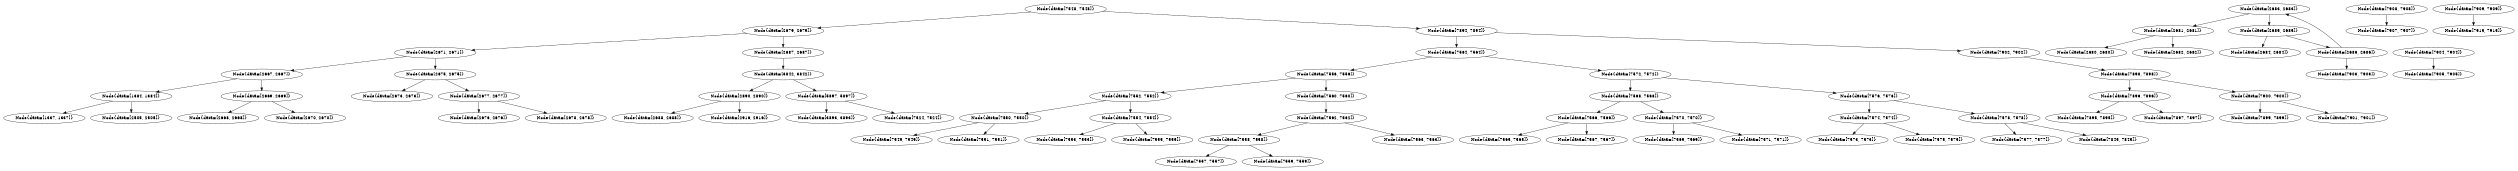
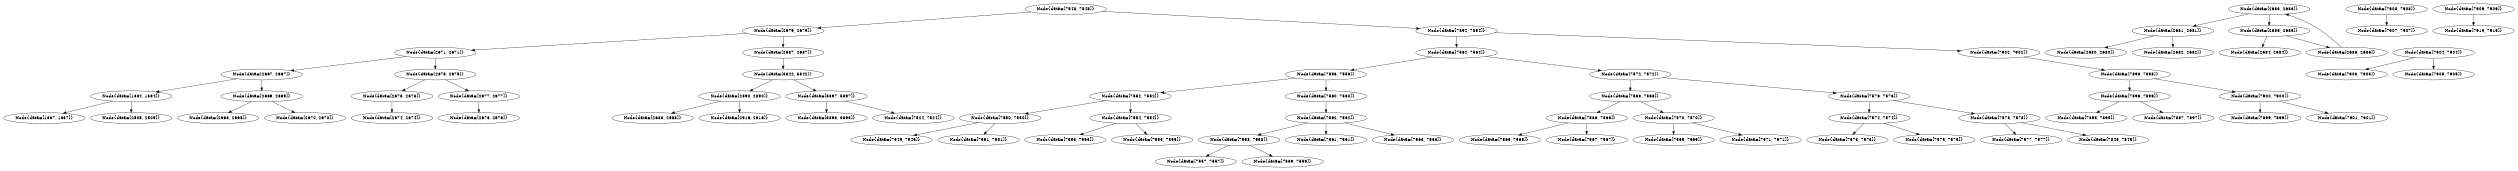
edge "Node{data=[2686, 2686]}" -> "Node{data=[7903, 7903]}": now "Node{data=[7904, 7904]}" -> "Node{data=[7903, 7903]}"
node "Node{data=[2674, 2674]}": added
node "Node{data=[2678, 2678]}": removed
node "Node{data=[7561, 7561]}": added
